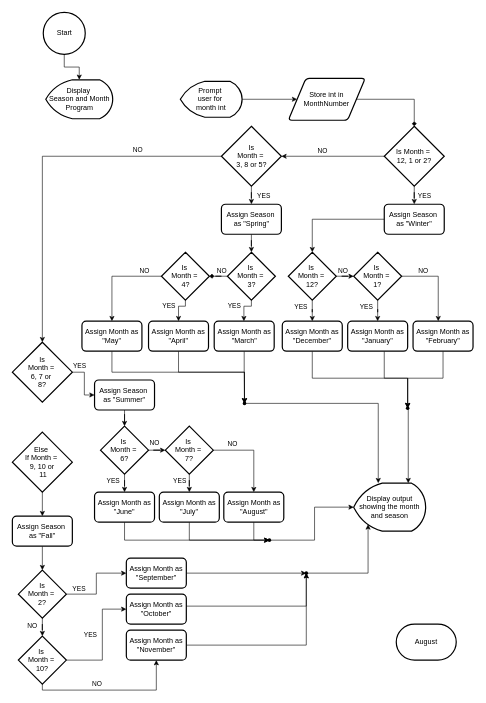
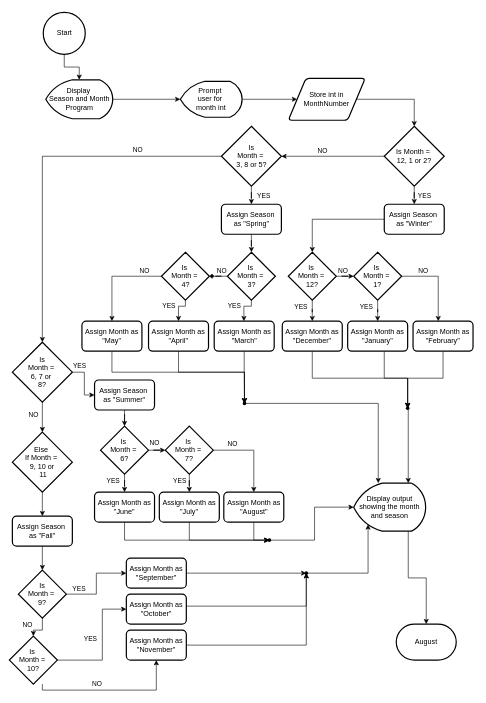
edge "Display Season and Month Program" -> "Prompt user for month int": added
edge "Store int in MonthNumber" -> "Is Month = 12, 1 or 2?": arrowhead diamond -> classic
edge "Is Month = 6, 7 or 8?" -> "Else If Month = 9, 10 or 11": added, label "NO"
edge "Display output showing the month and season" -> "August": added
node "Is Month = 2?": label "Is Month = 2?" -> "Is Month = 9?"
node "Is Month = 10?": moved (42, 660) -> (33, 660)
